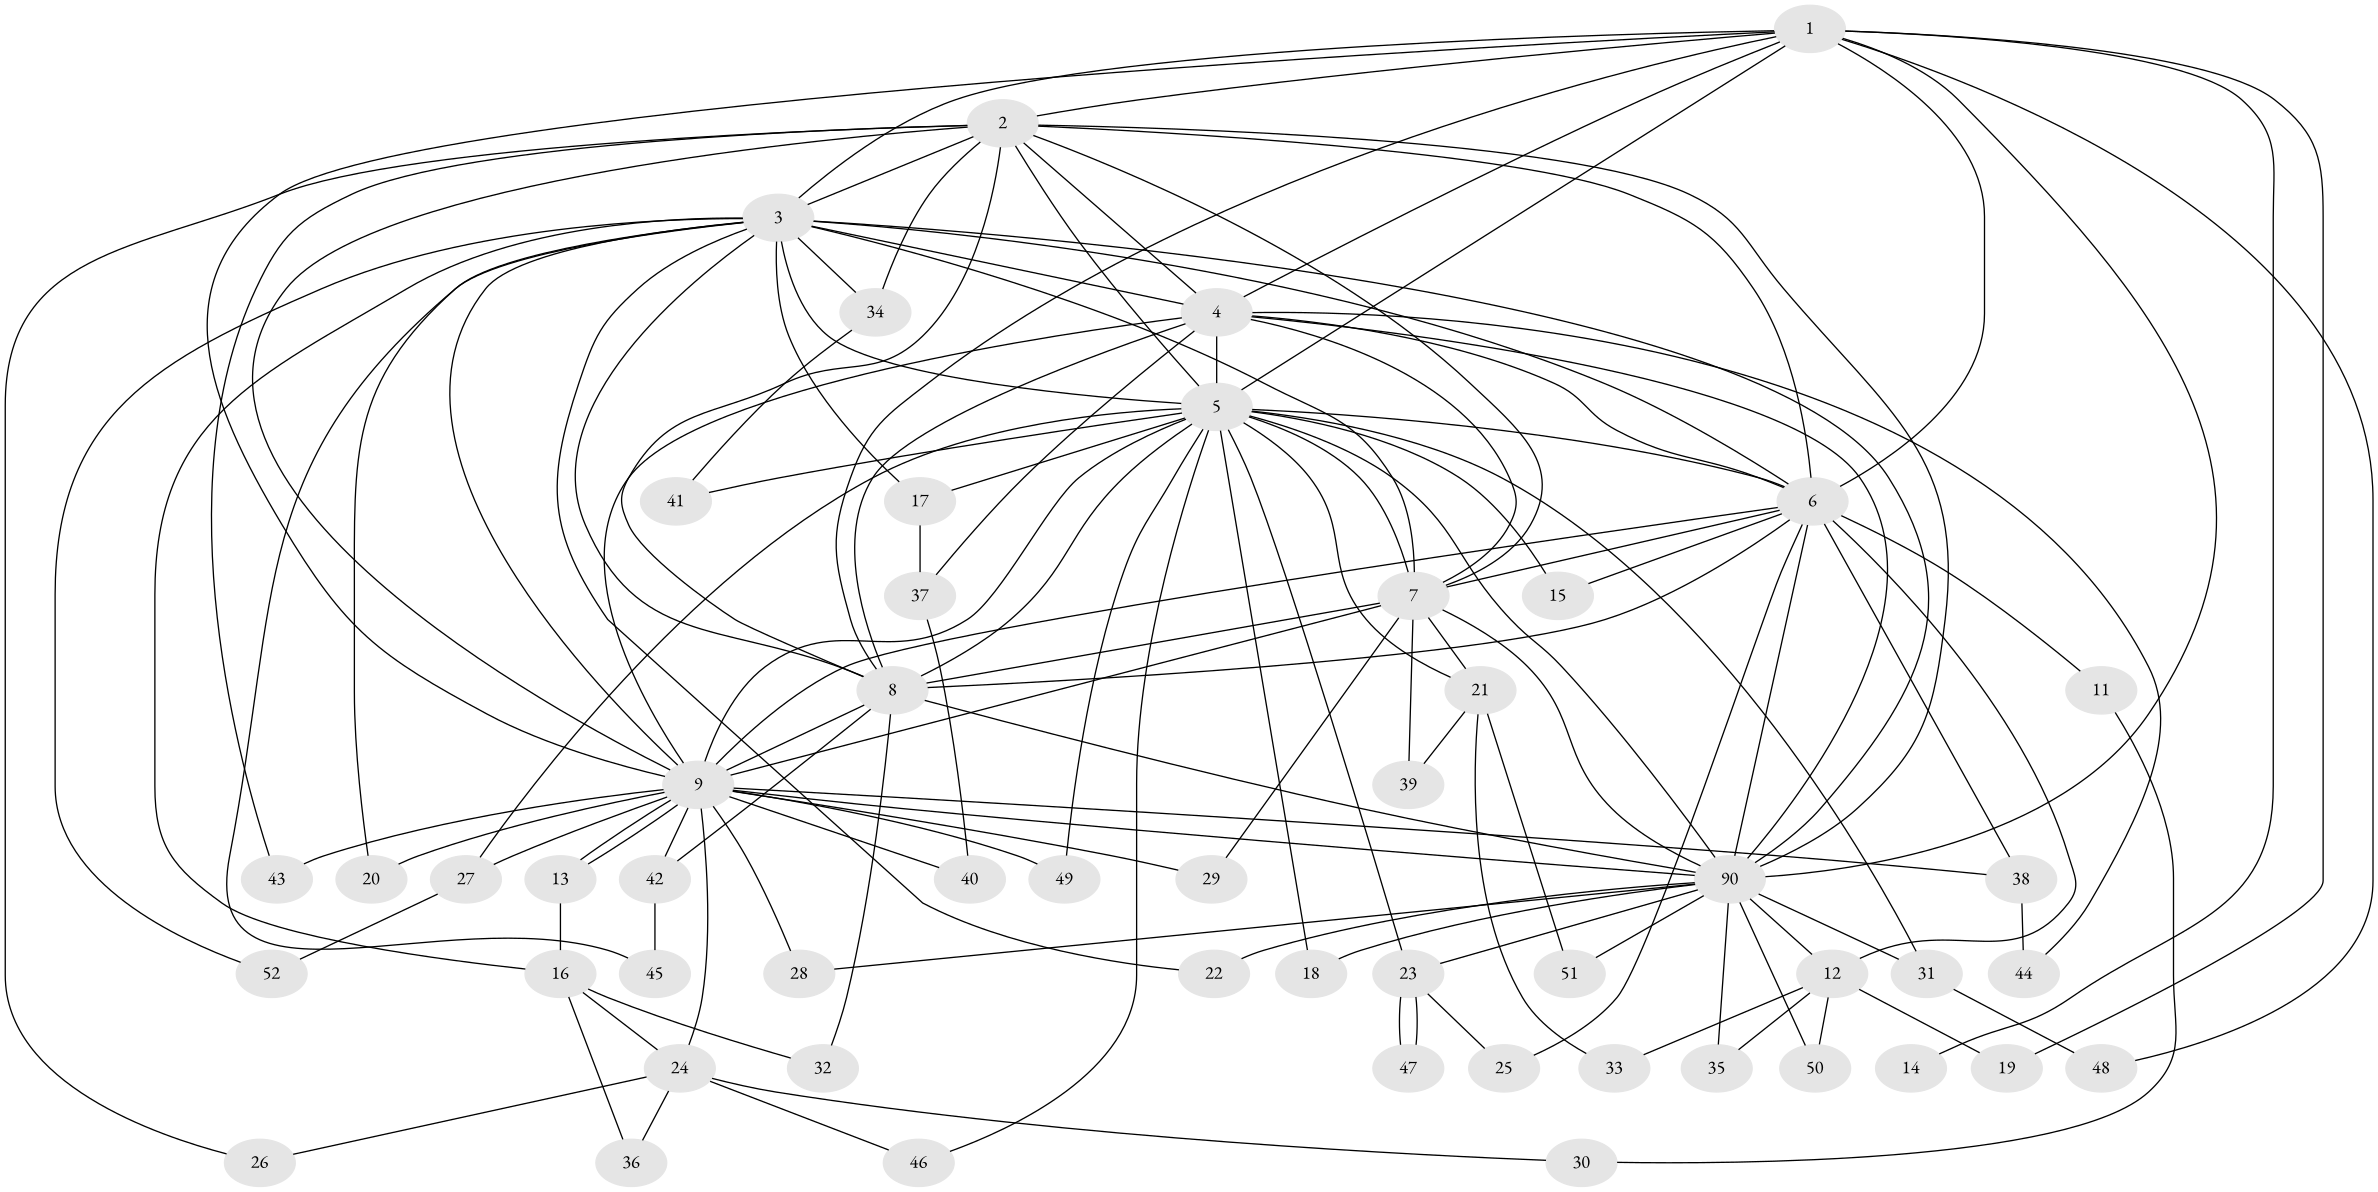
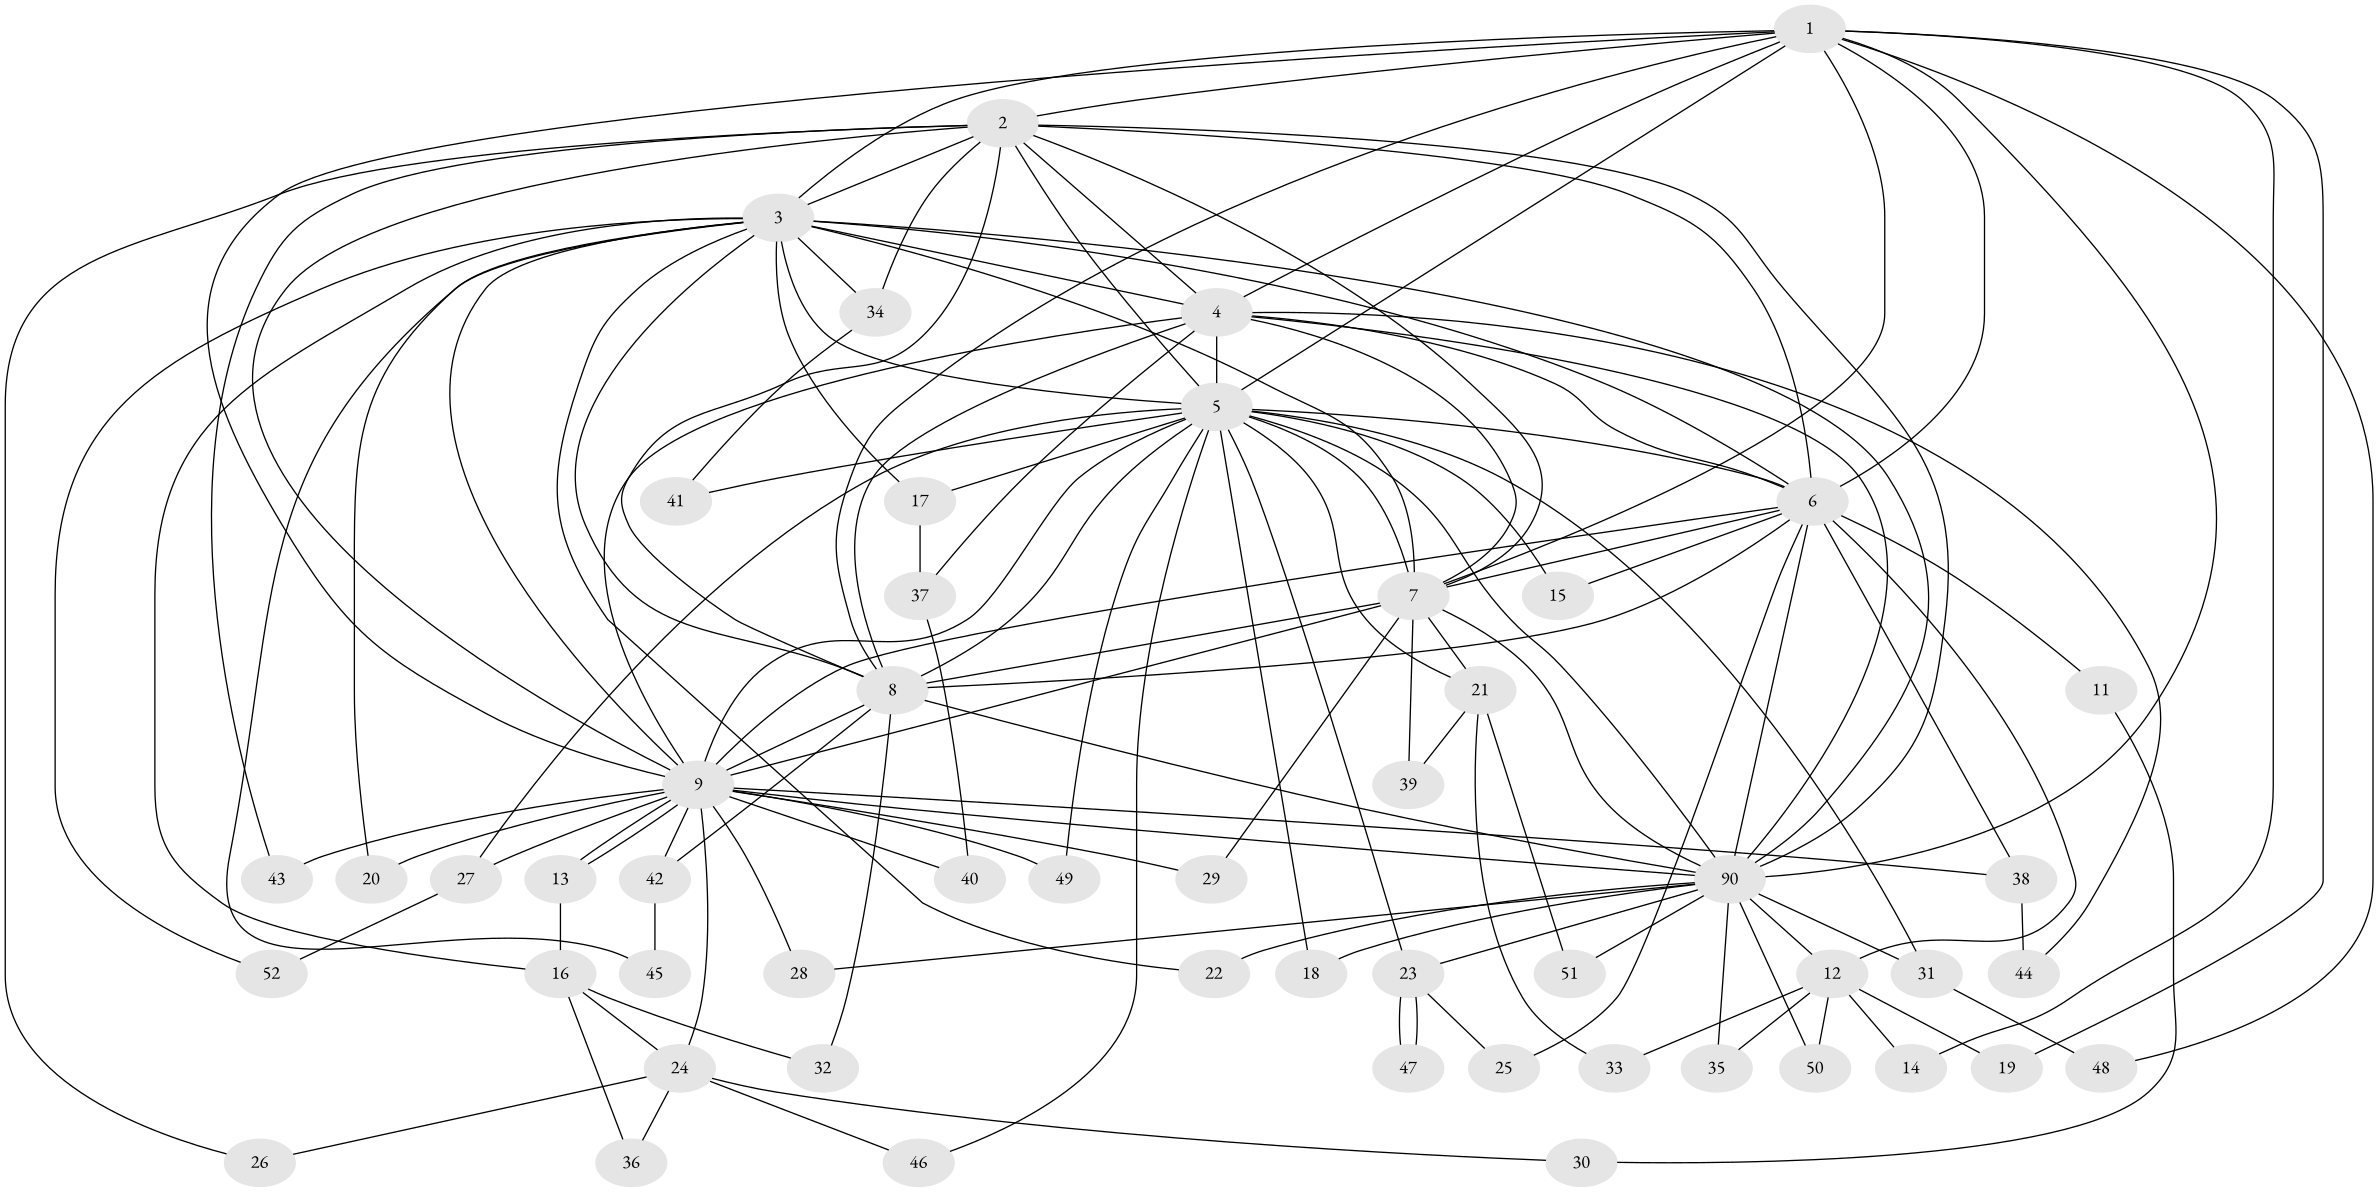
edge "1" -- "7": added
edge "12" -- "14": added
